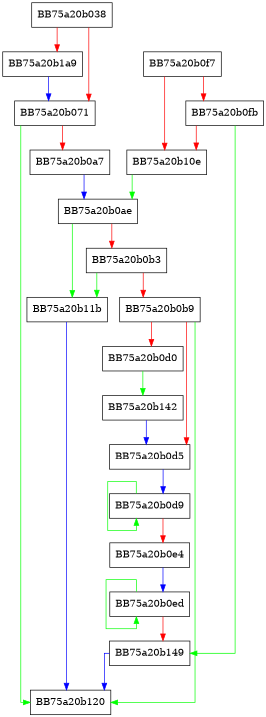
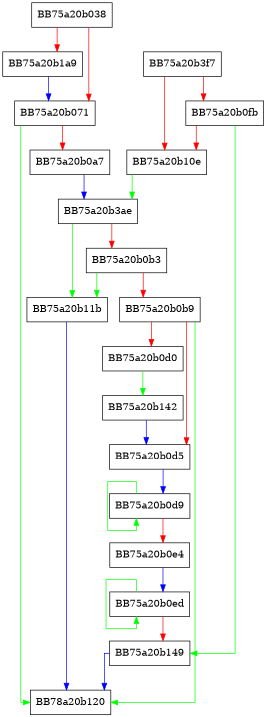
node "BB75a20b0f7": label "BB75a20b0f7" -> "BB75a20b3f7"
node "BB75a20b0ae": label "BB75a20b0ae" -> "BB75a20b3ae"
node "BB75a20b120": label "BB75a20b120" -> "BB78a20b120"
